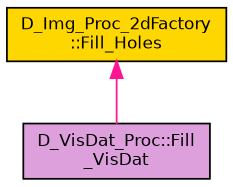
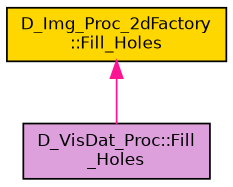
node "D_VisDat_Proc::Fill _VisDat": label "D_VisDat_Proc::Fill _VisDat" -> "D_VisDat_Proc::Fill _Holes"
